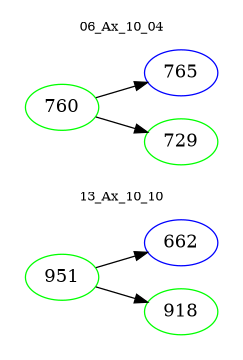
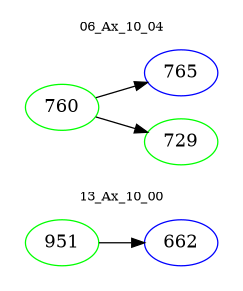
cluster "13_Ax_10_10": label "13_Ax_10_10" -> "13_Ax_10_00"
node "918": removed
